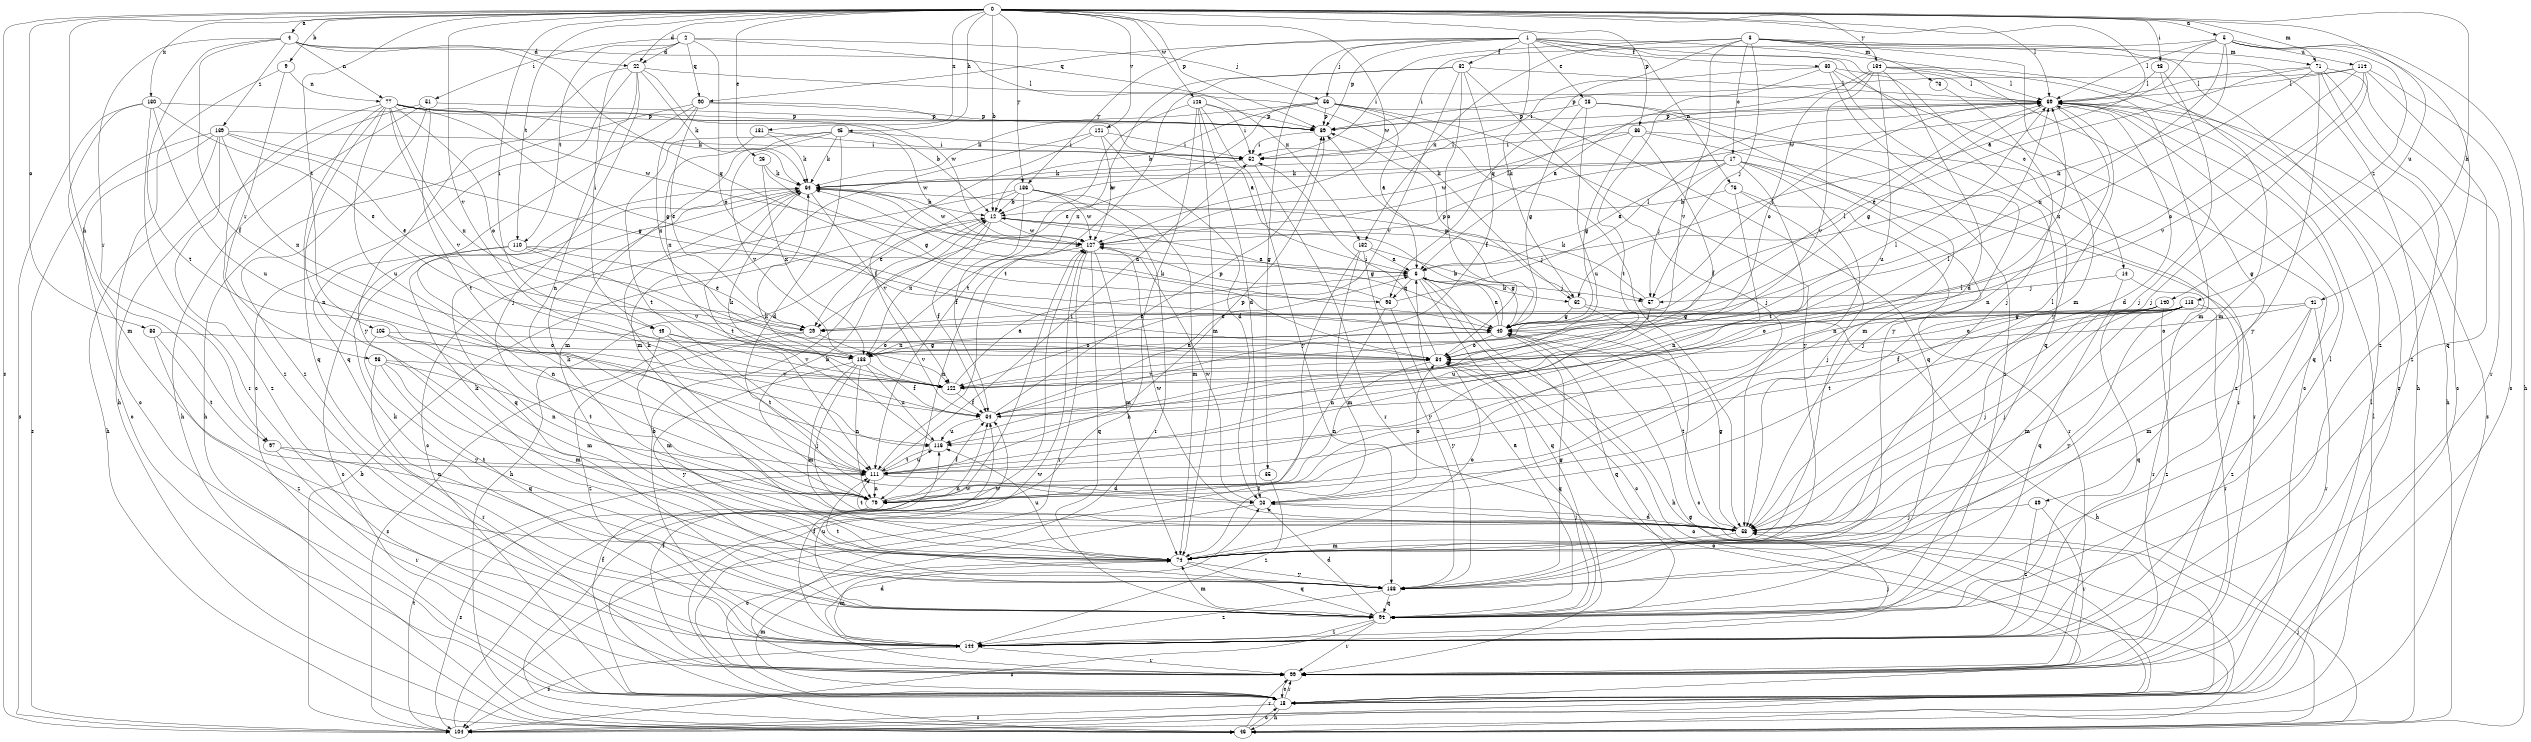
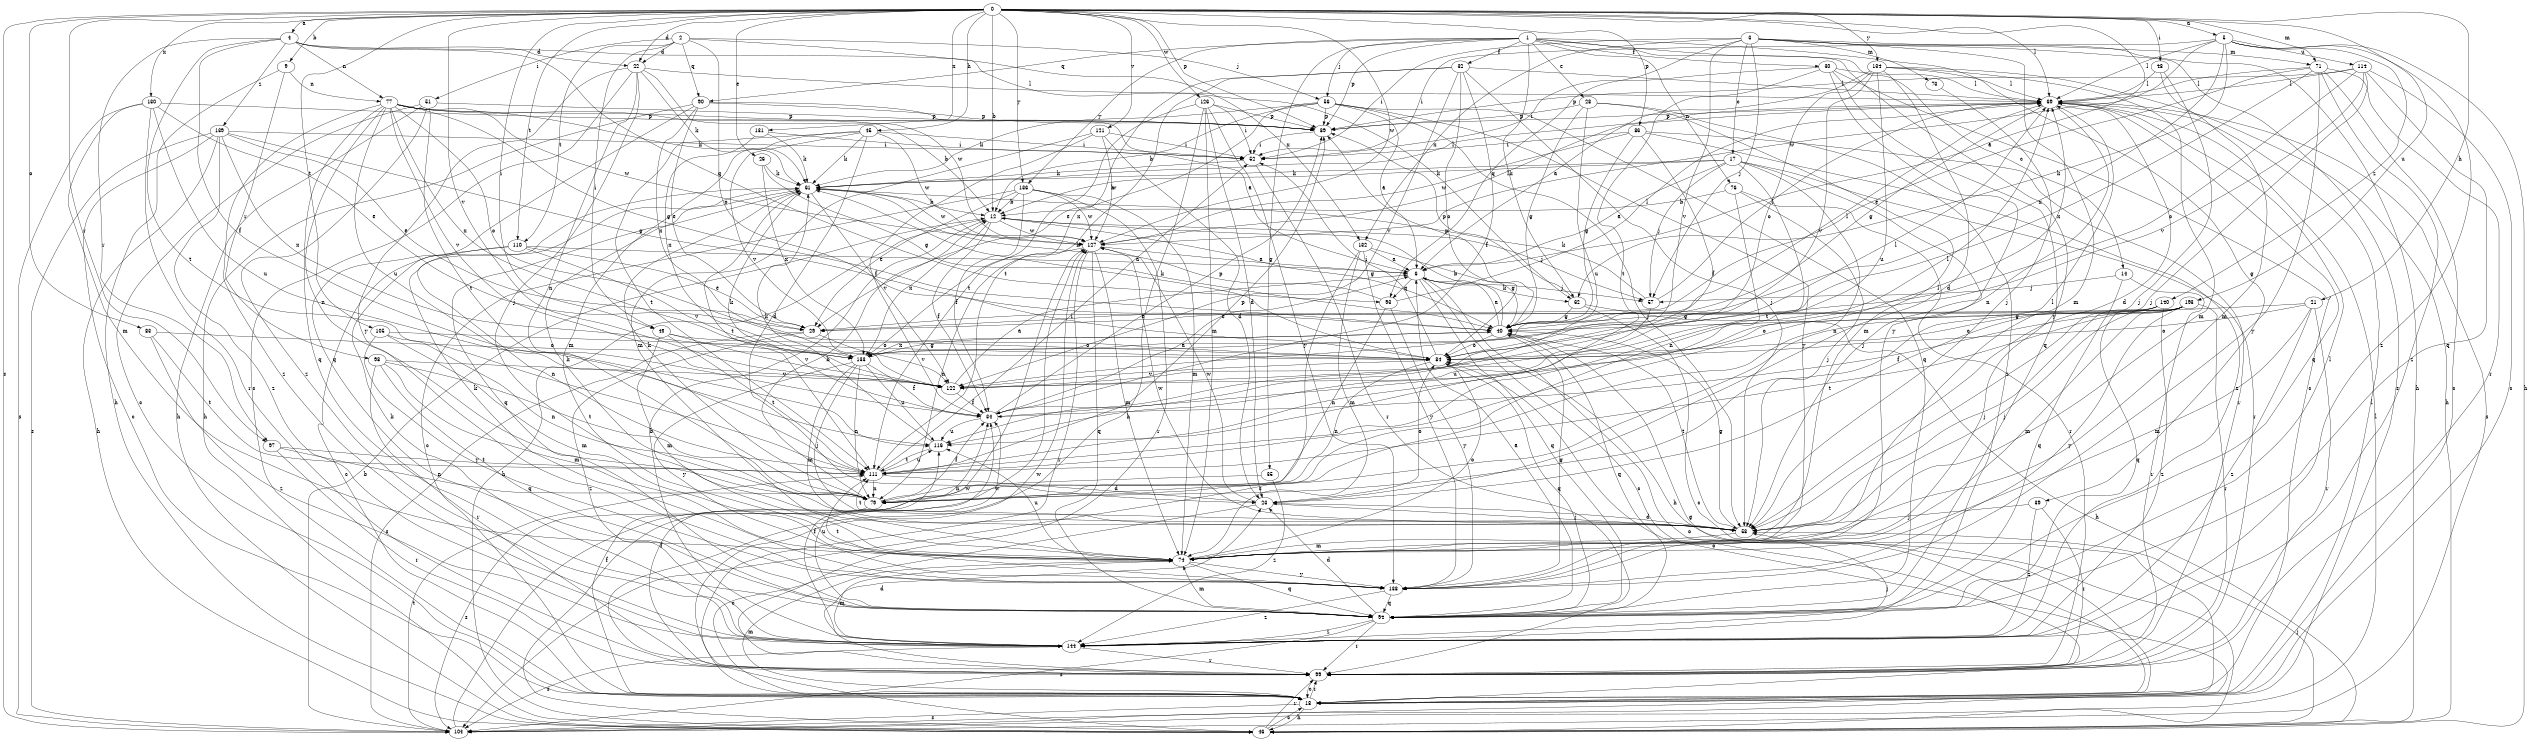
node "64": label "64" -> "61"
edge "0" -> "97": label "h" -> "r"
node "113": label "113" -> "193"
node "41": label "41" -> "21"
